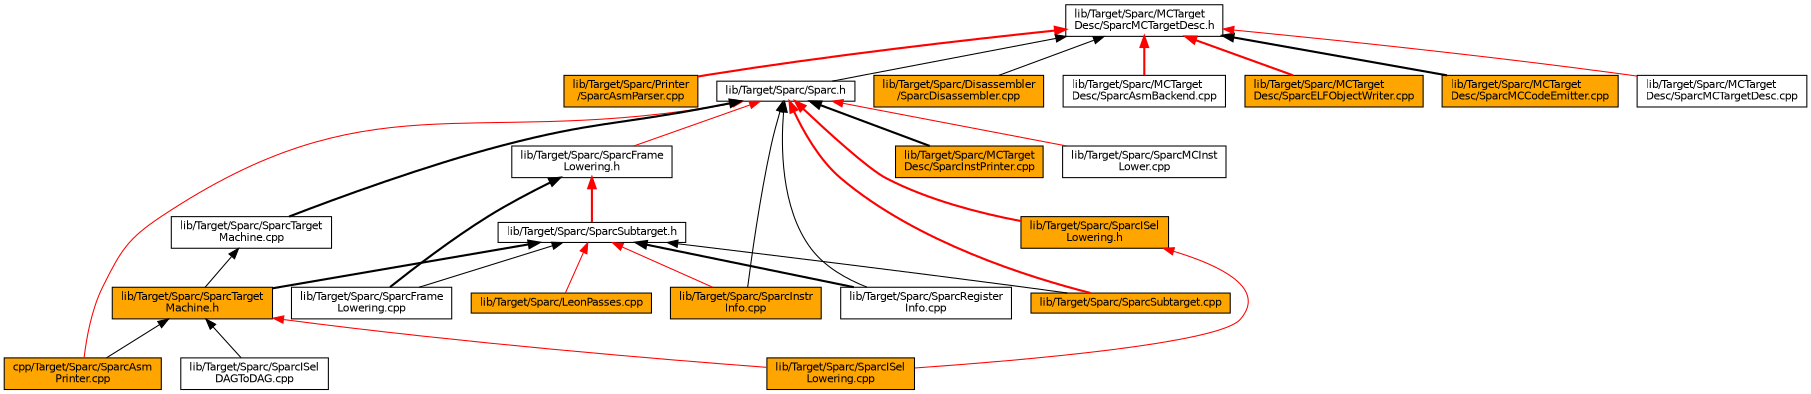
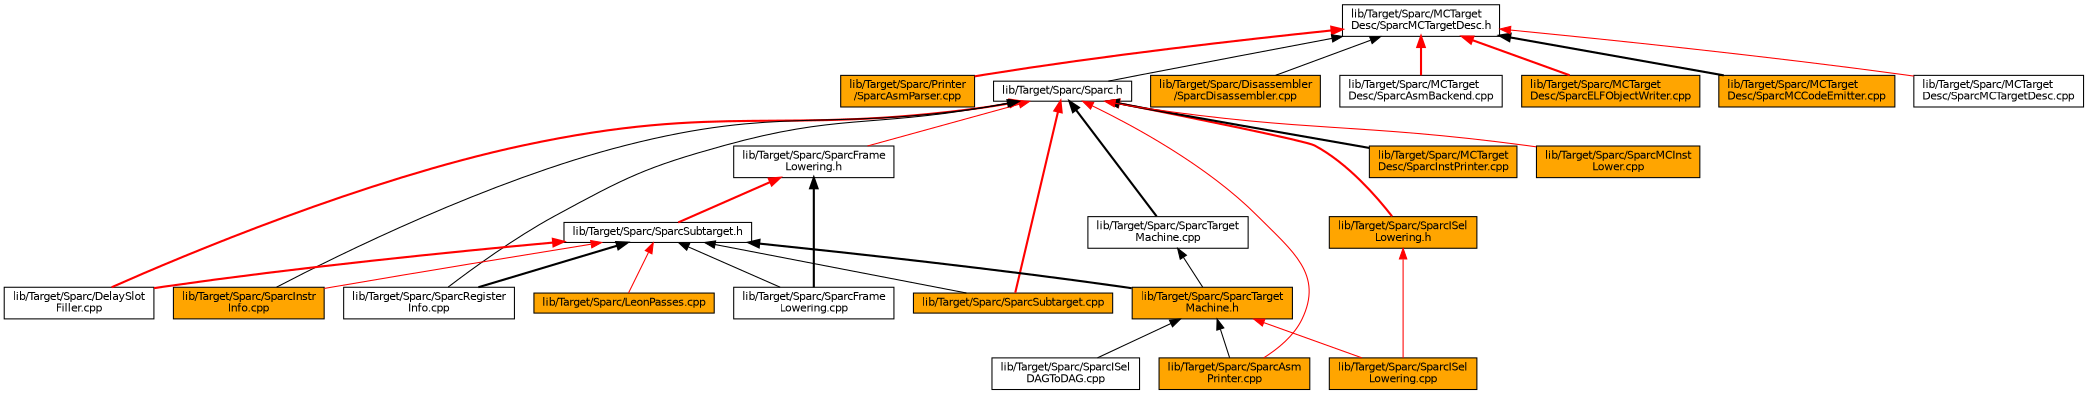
node "lib/Target/Sparc/SparcMCInst Lower.cpp": fillcolor white -> orange
node "lib/Target/Sparc/DelaySlot Filler.cpp": added
node "cpp/Target/Sparc/SparcAsm Printer.cpp": label "cpp/Target/Sparc/SparcAsm Printer.cpp" -> "lib/Target/Sparc/SparcAsm Printer.cpp"
